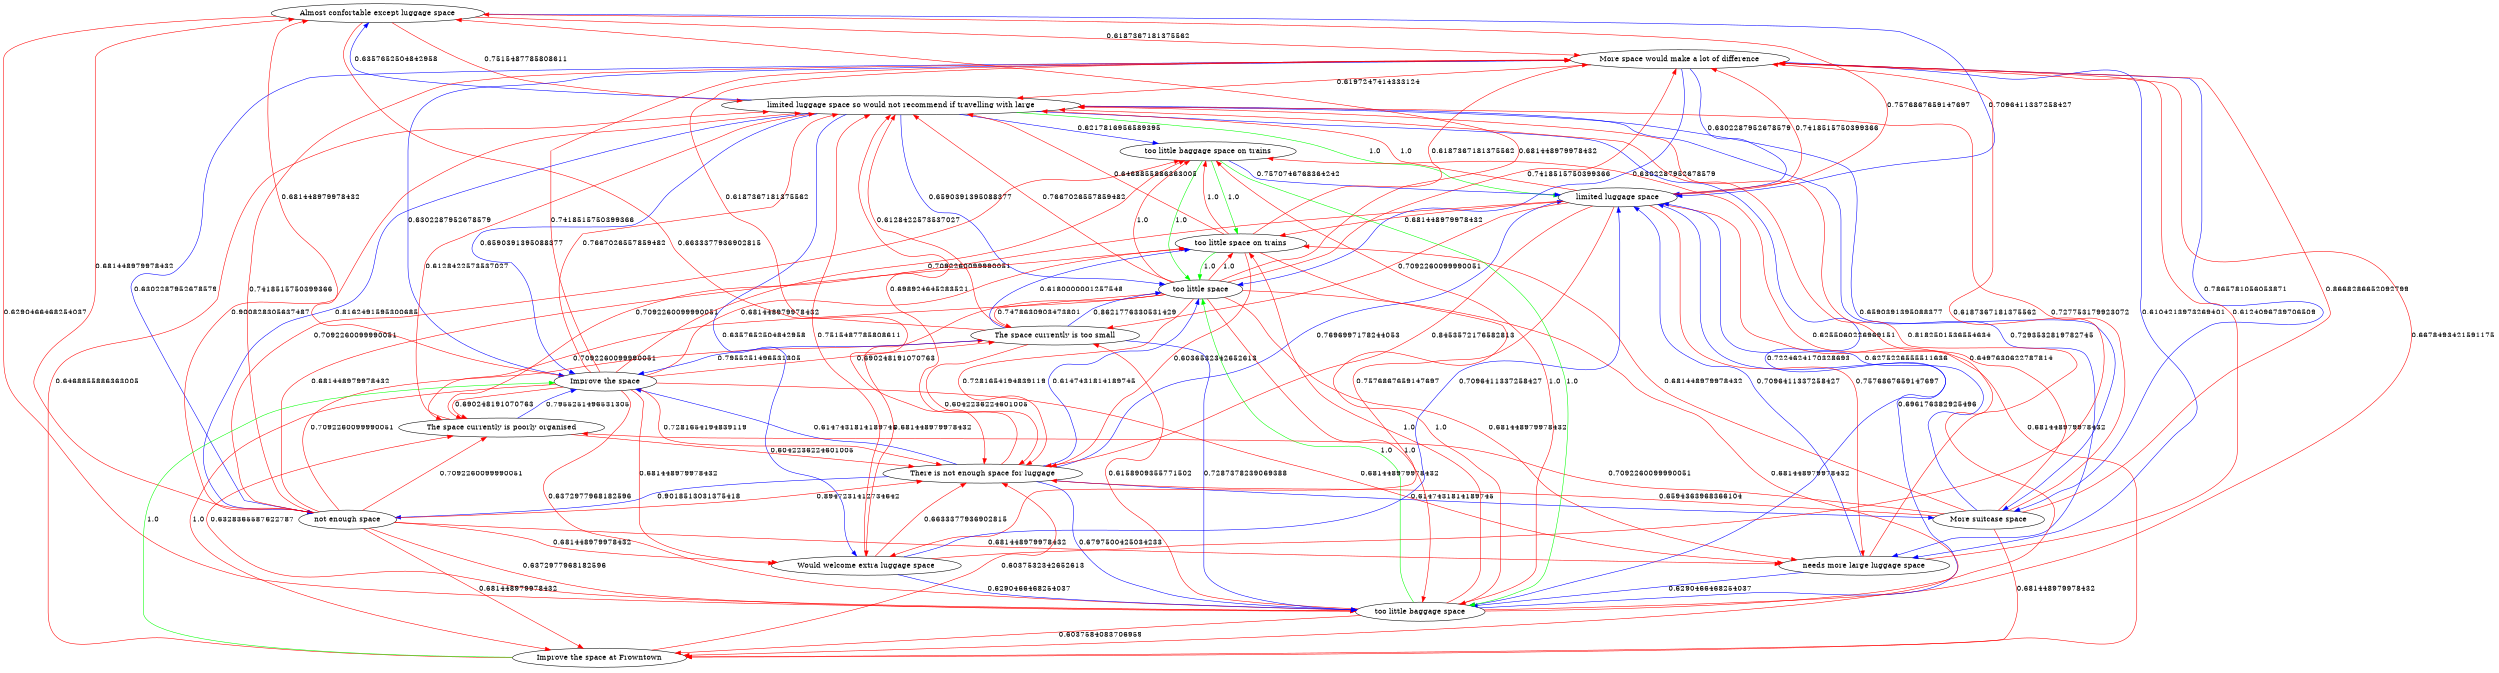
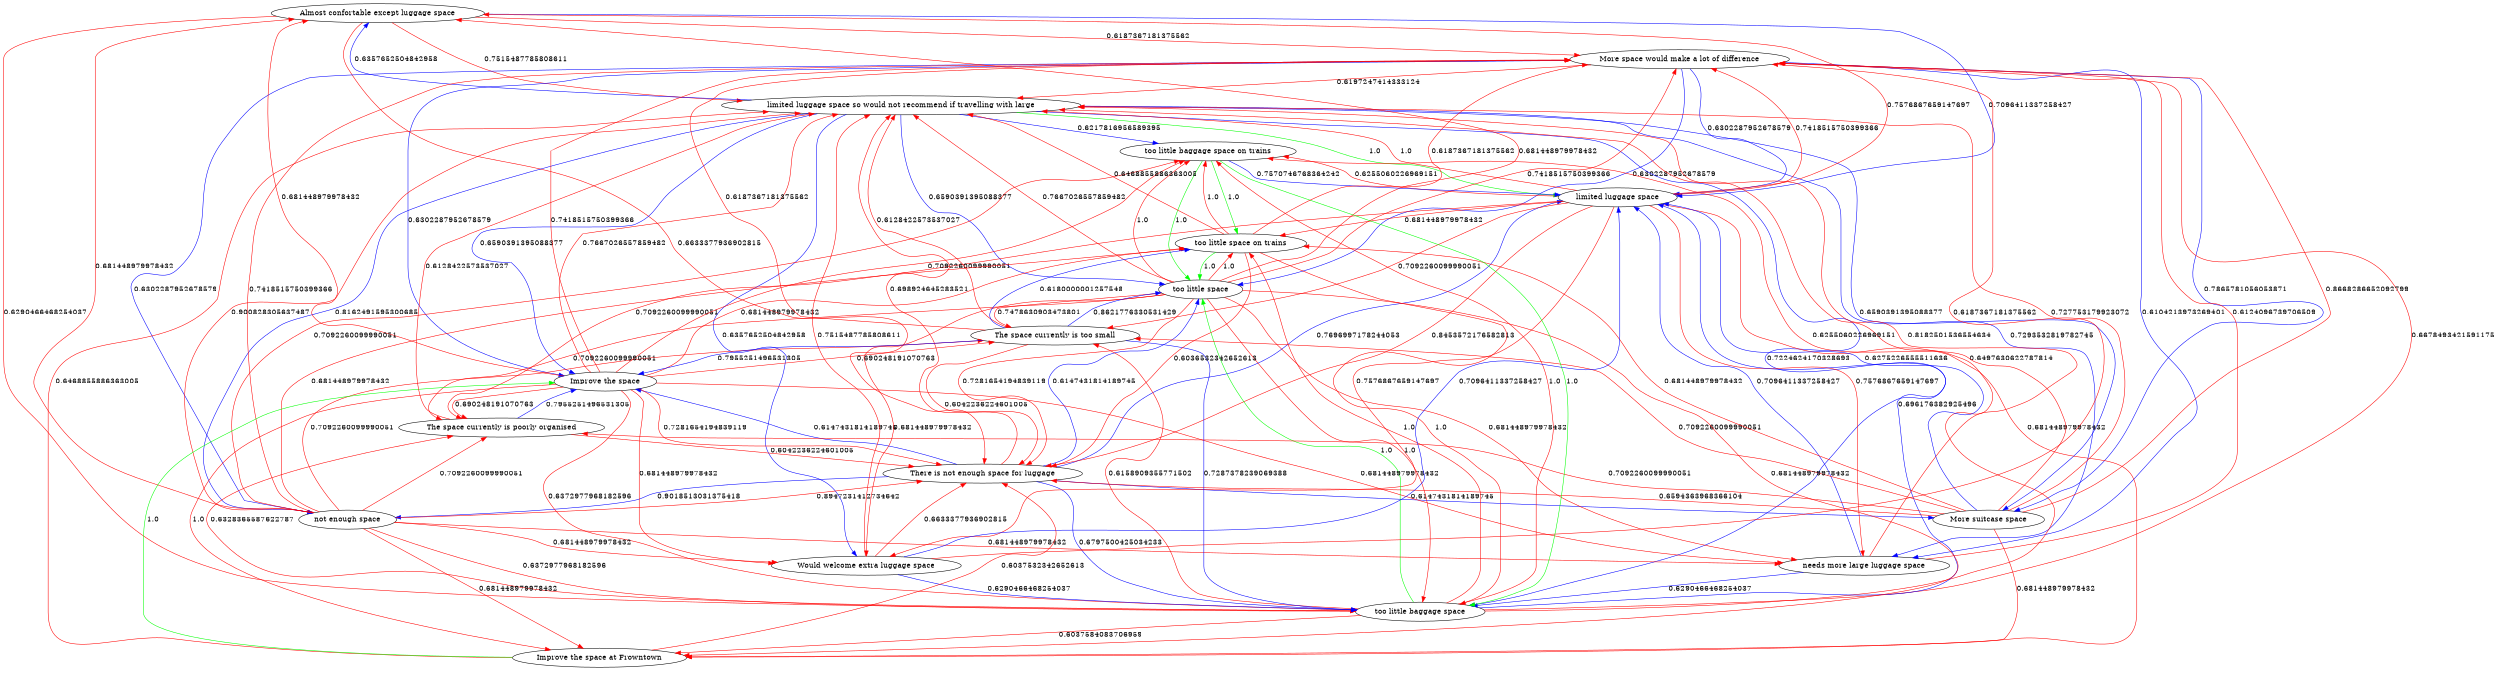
edge "limited luggage space" -> "too little baggage space on trains": added, label "0.6255060226969151"
edge "More suitcase space" -> "The space currently is too small": added, label "0.7092260099990051"
